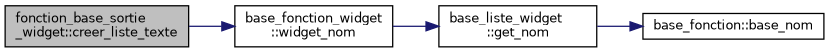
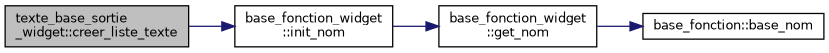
node "fonction_base_sortie _widget::creer_liste_texte": label "fonction_base_sortie _widget::creer_liste_texte" -> "texte_base_sortie _widget::creer_liste_texte"
node "base_fonction_widget ::widget_nom": label "base_fonction_widget ::widget_nom" -> "base_fonction_widget ::init_nom"
node "base_liste_widget ::get_nom": label "base_liste_widget ::get_nom" -> "base_fonction_widget ::get_nom"
